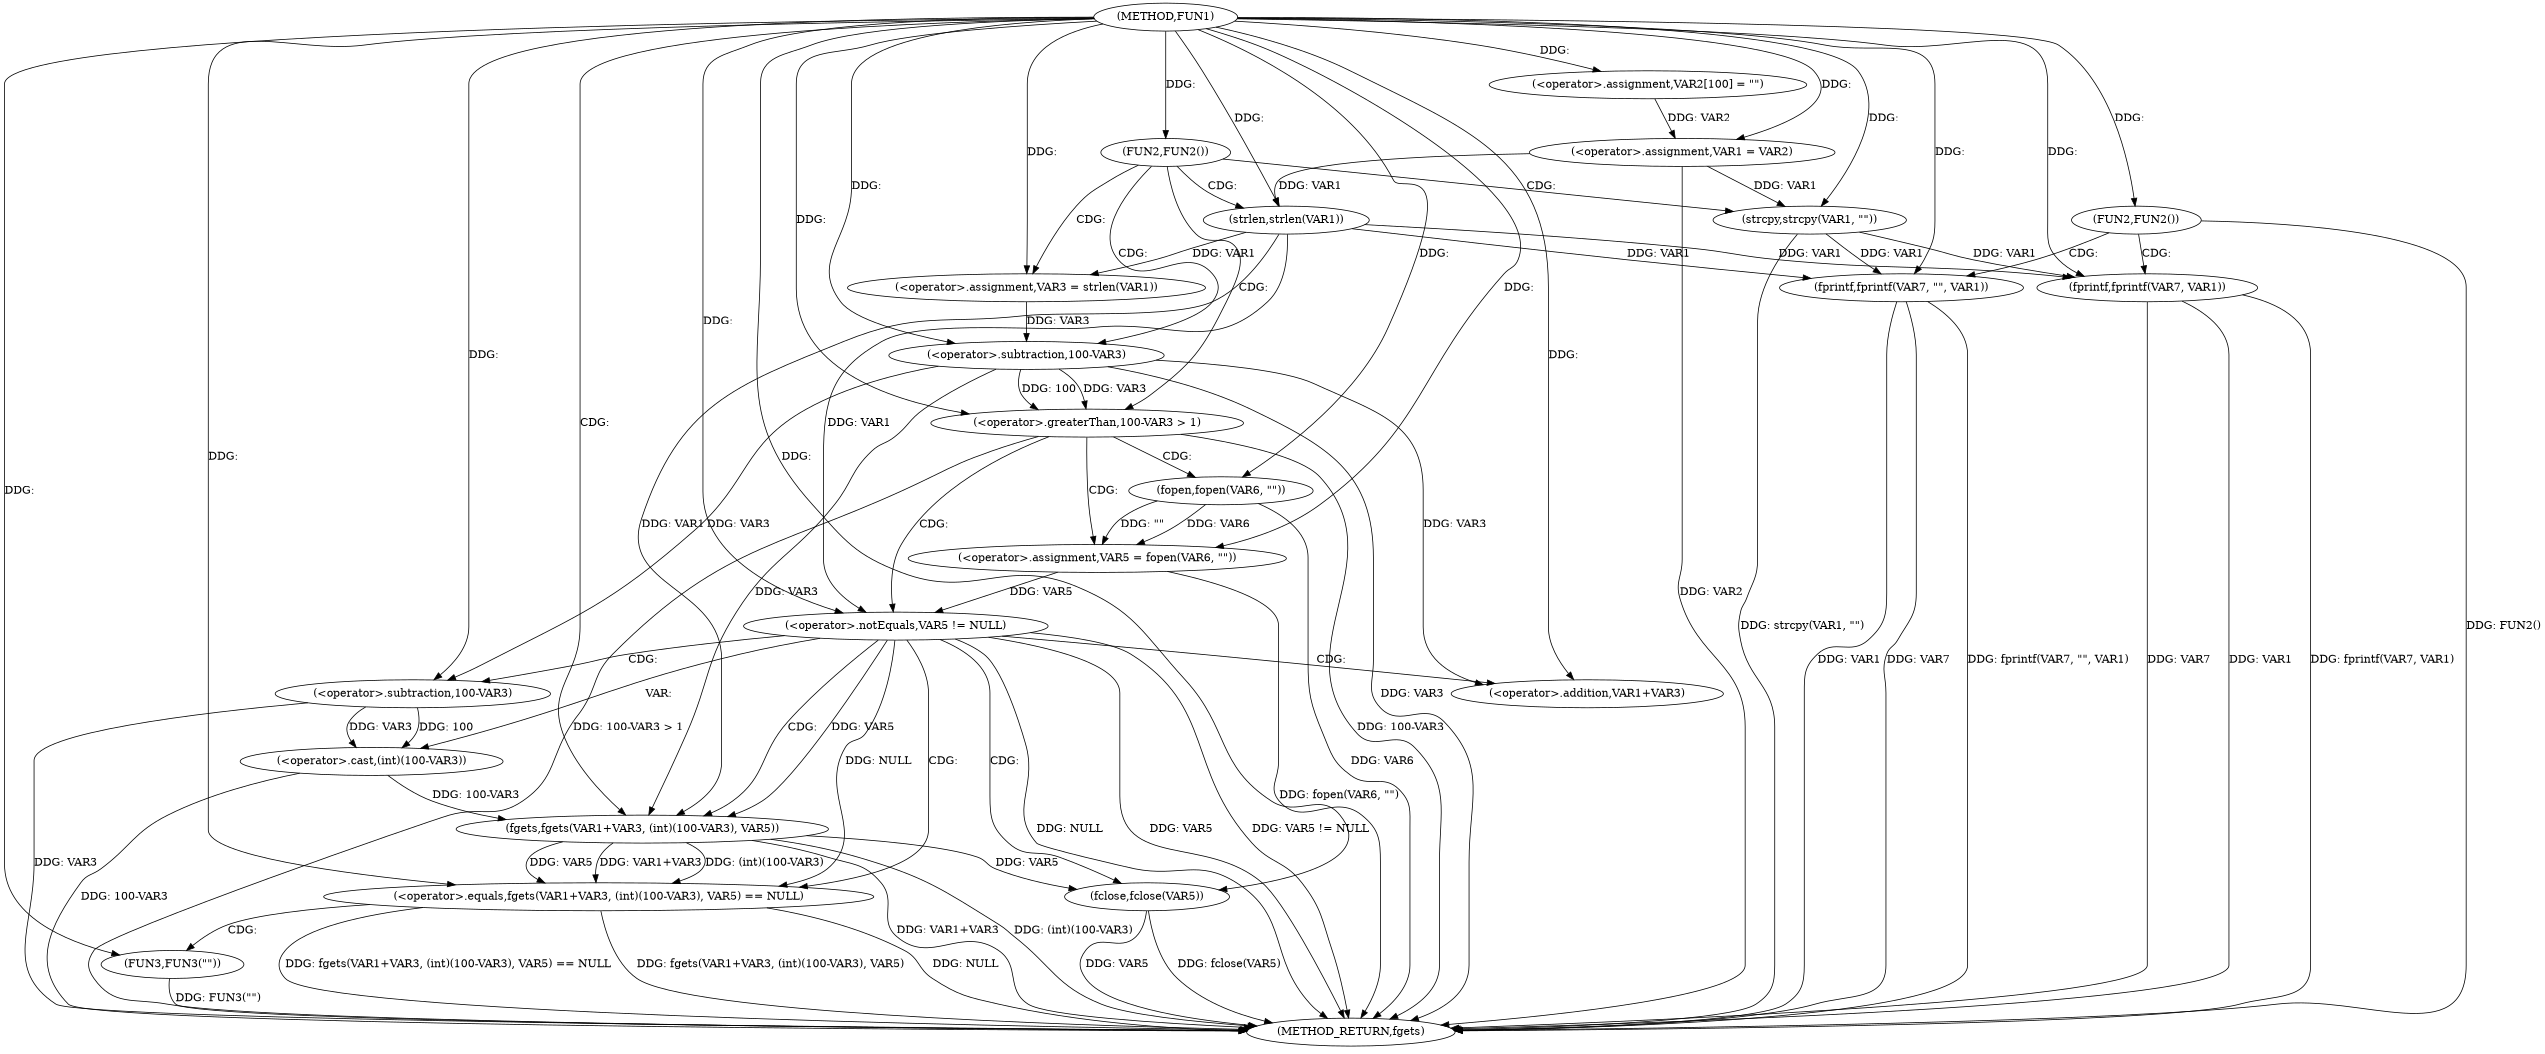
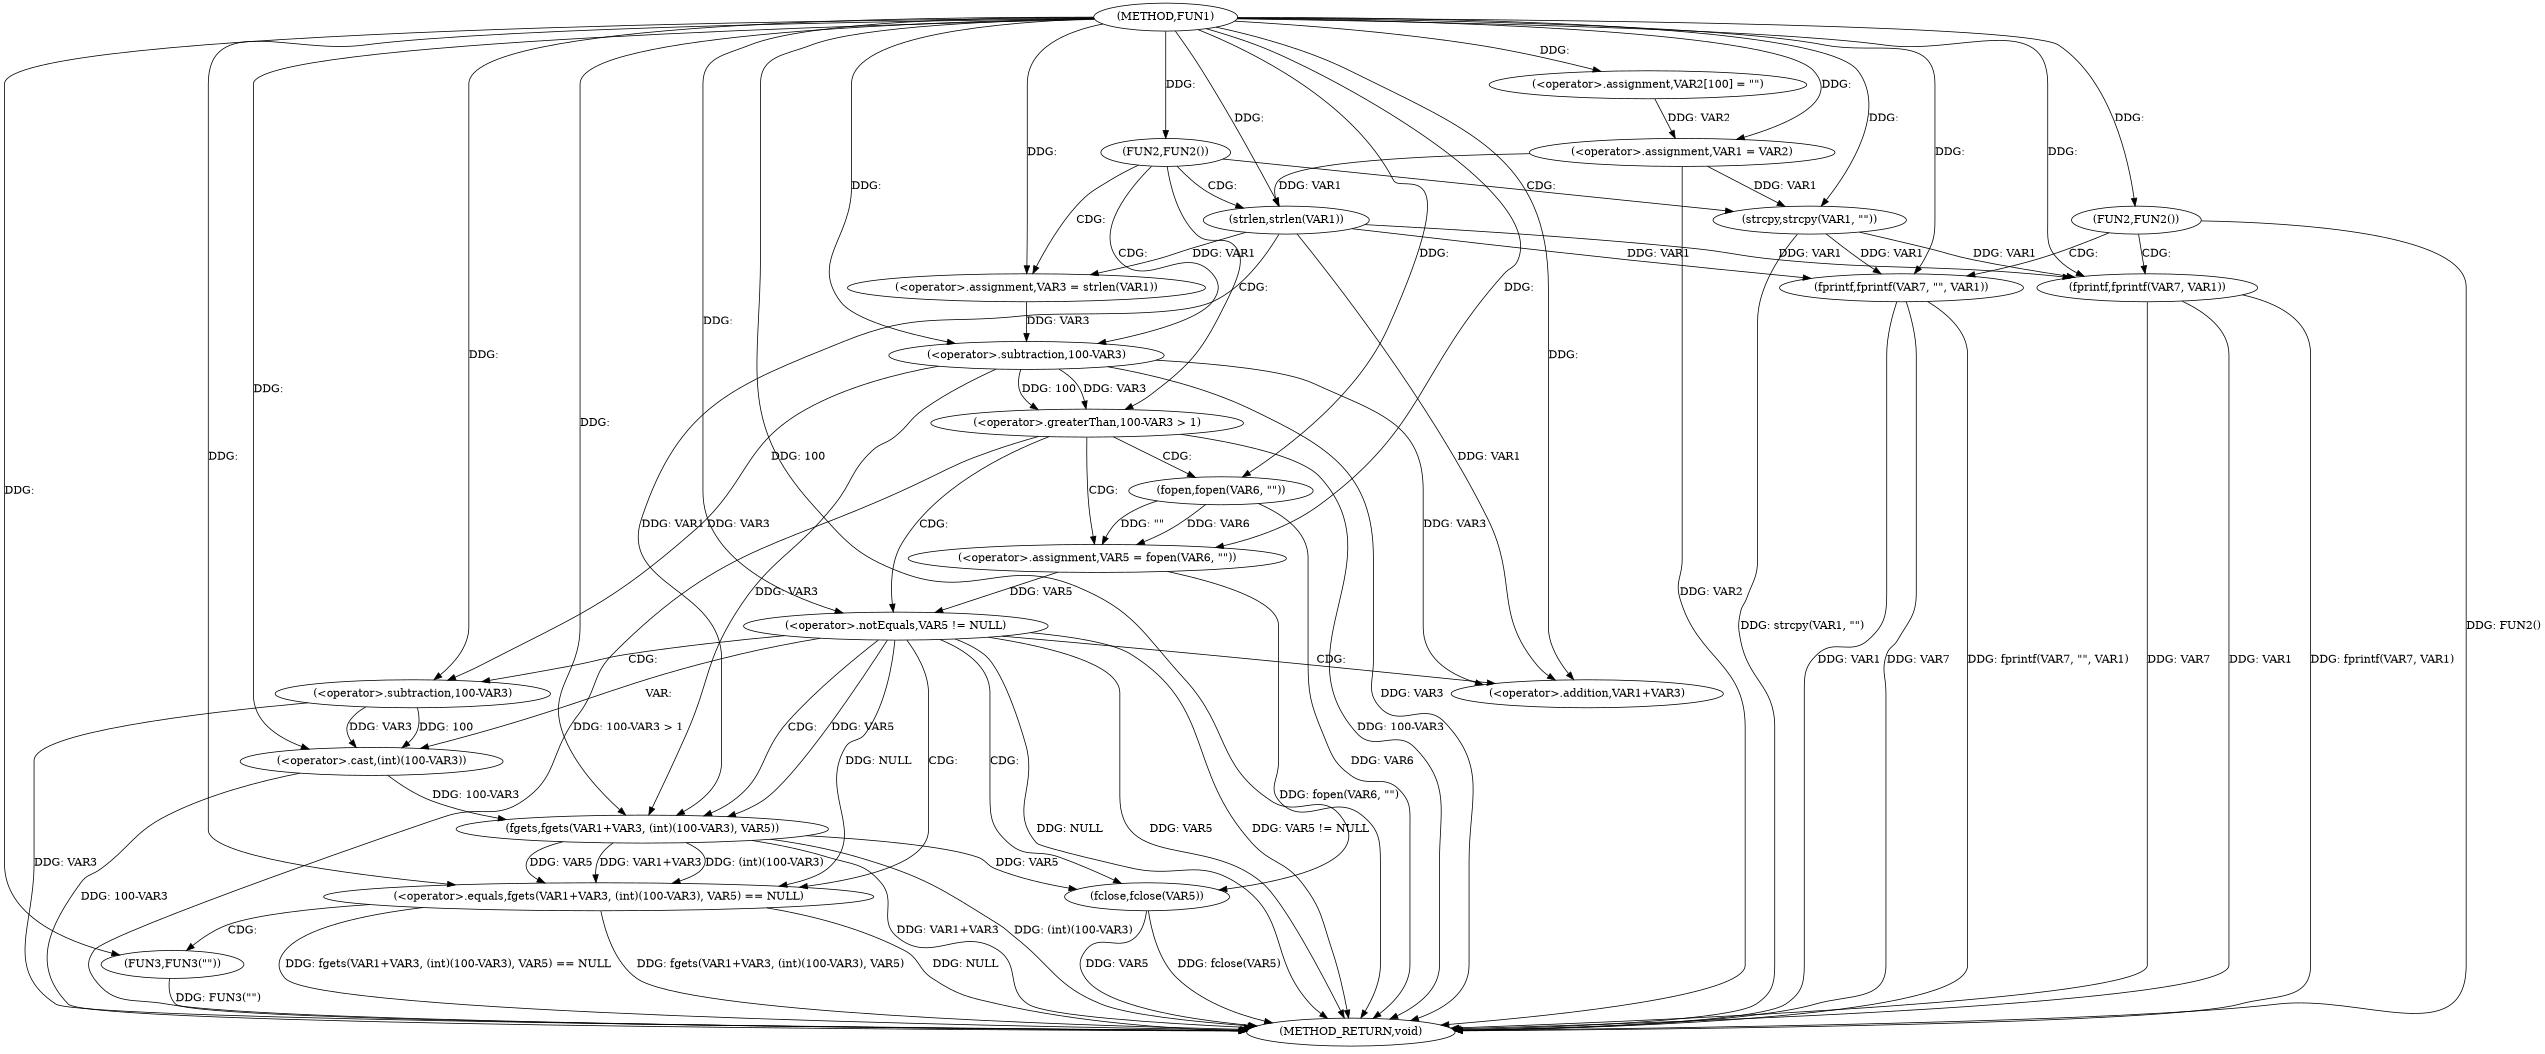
edge "(METHOD,FUN1)" -> "(<operator>.greaterThan,100-VAR3 > 1)": now "(METHOD,FUN1)" -> "(<operator>.cast,(int)(100-VAR3))"
edge "(strlen,strlen(VAR1))" -> "(<operator>.notEquals,VAR5 != NULL)": now "(strlen,strlen(VAR1))" -> "(<operator>.addition,VAR1+VAR3)"
edge "(METHOD,FUN1)" -> "(fgets,fgets(VAR1+VAR3, (int)(100-VAR3), VAR5))": label "CDG: " -> "DDG: "
edge "(METHOD,FUN1)" -> "(fclose,fclose(VAR5))": label "DDG: " -> "DDG: 100"
node "(METHOD_RETURN,fgets)": label "(METHOD_RETURN,fgets)" -> "(METHOD_RETURN,void)"
